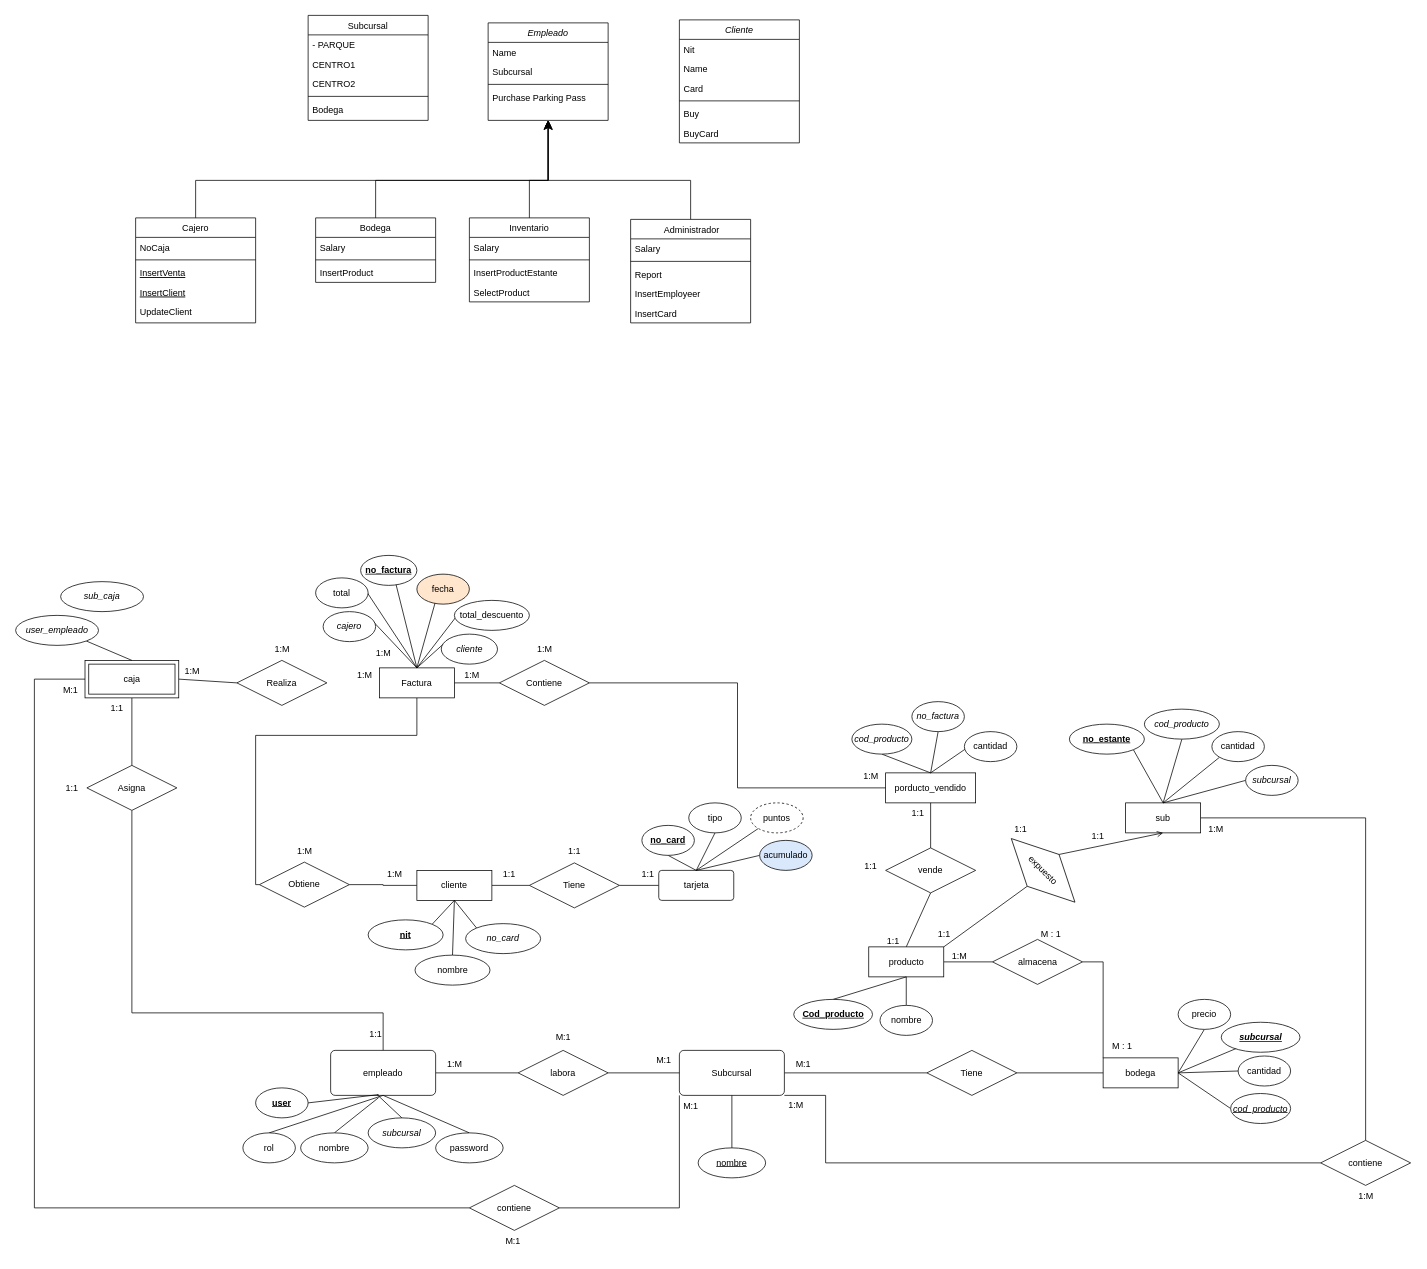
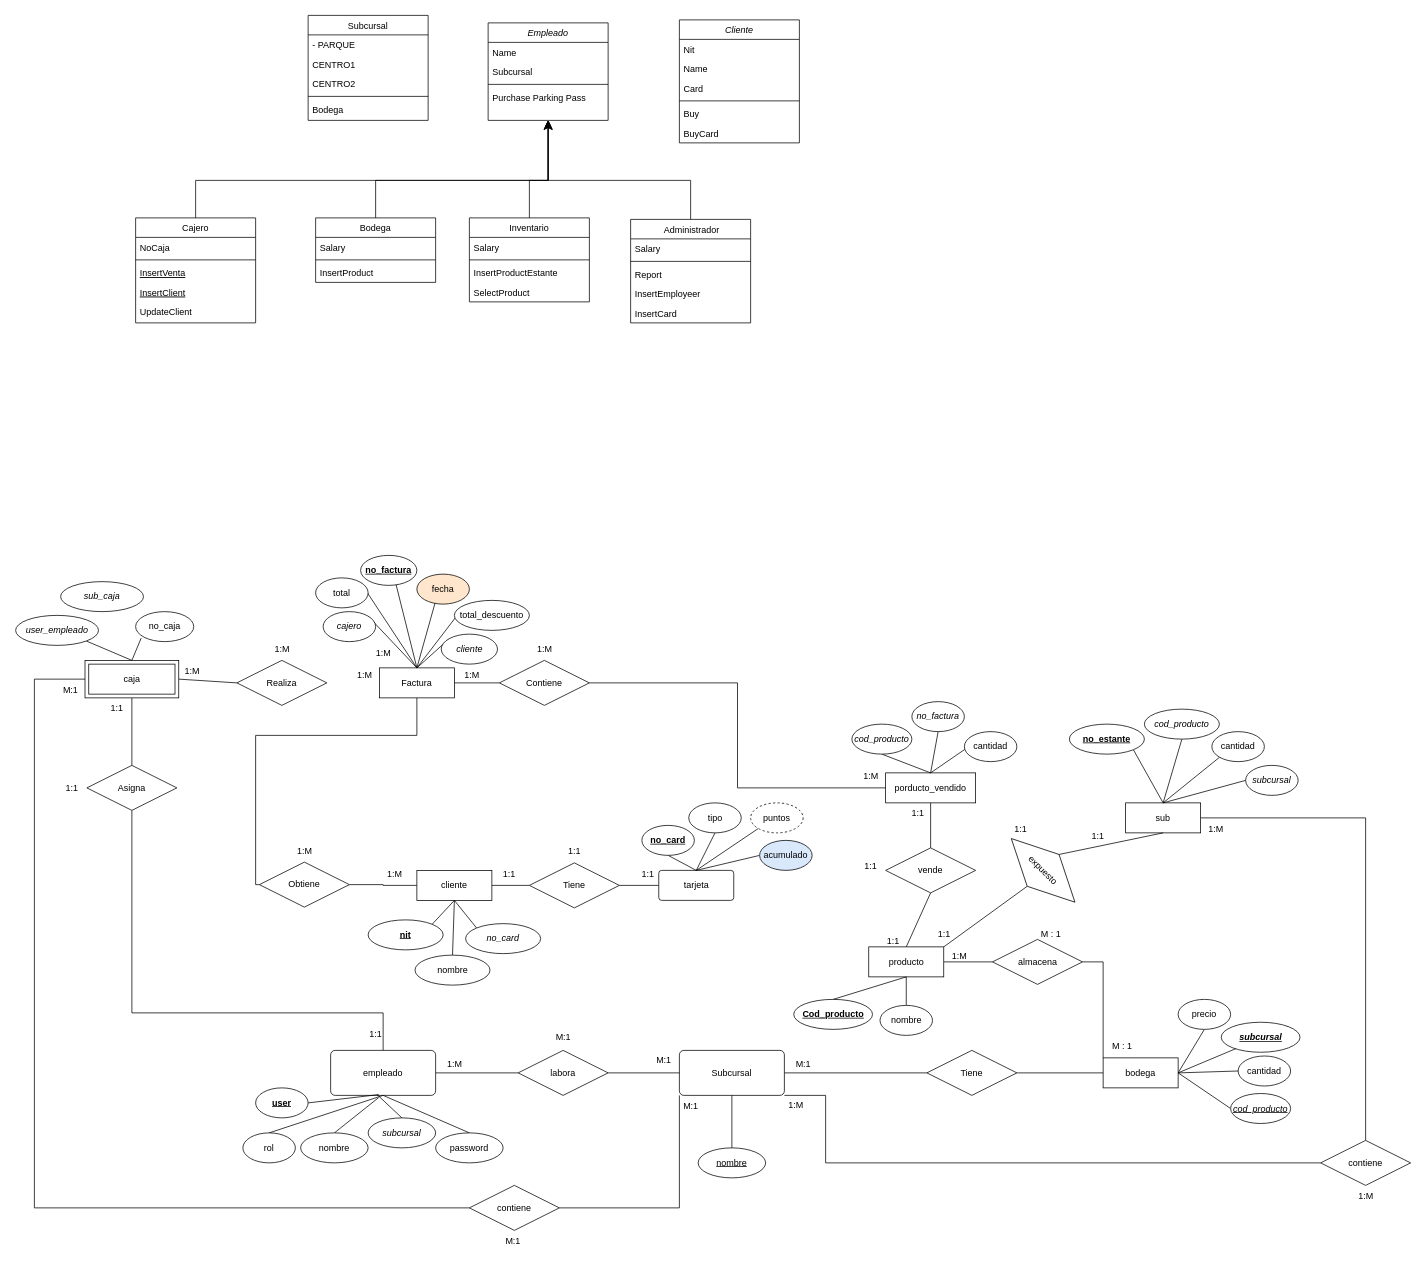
node "no_caja": added
edge "no_caja" -- "caja": added
edge "expuesto" -> "sub": arrowhead open -> none
